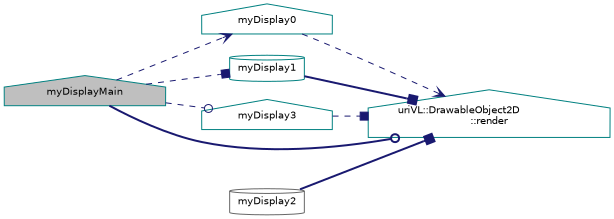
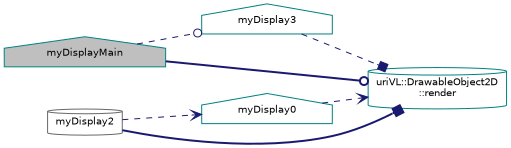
edge "myDisplayMain" -> "myDisplay0": now "myDisplay2" -> "myDisplay0"
node "myDisplay1": removed
node "uriVL::DrawableObject2D ::render": shape house -> cylinder
